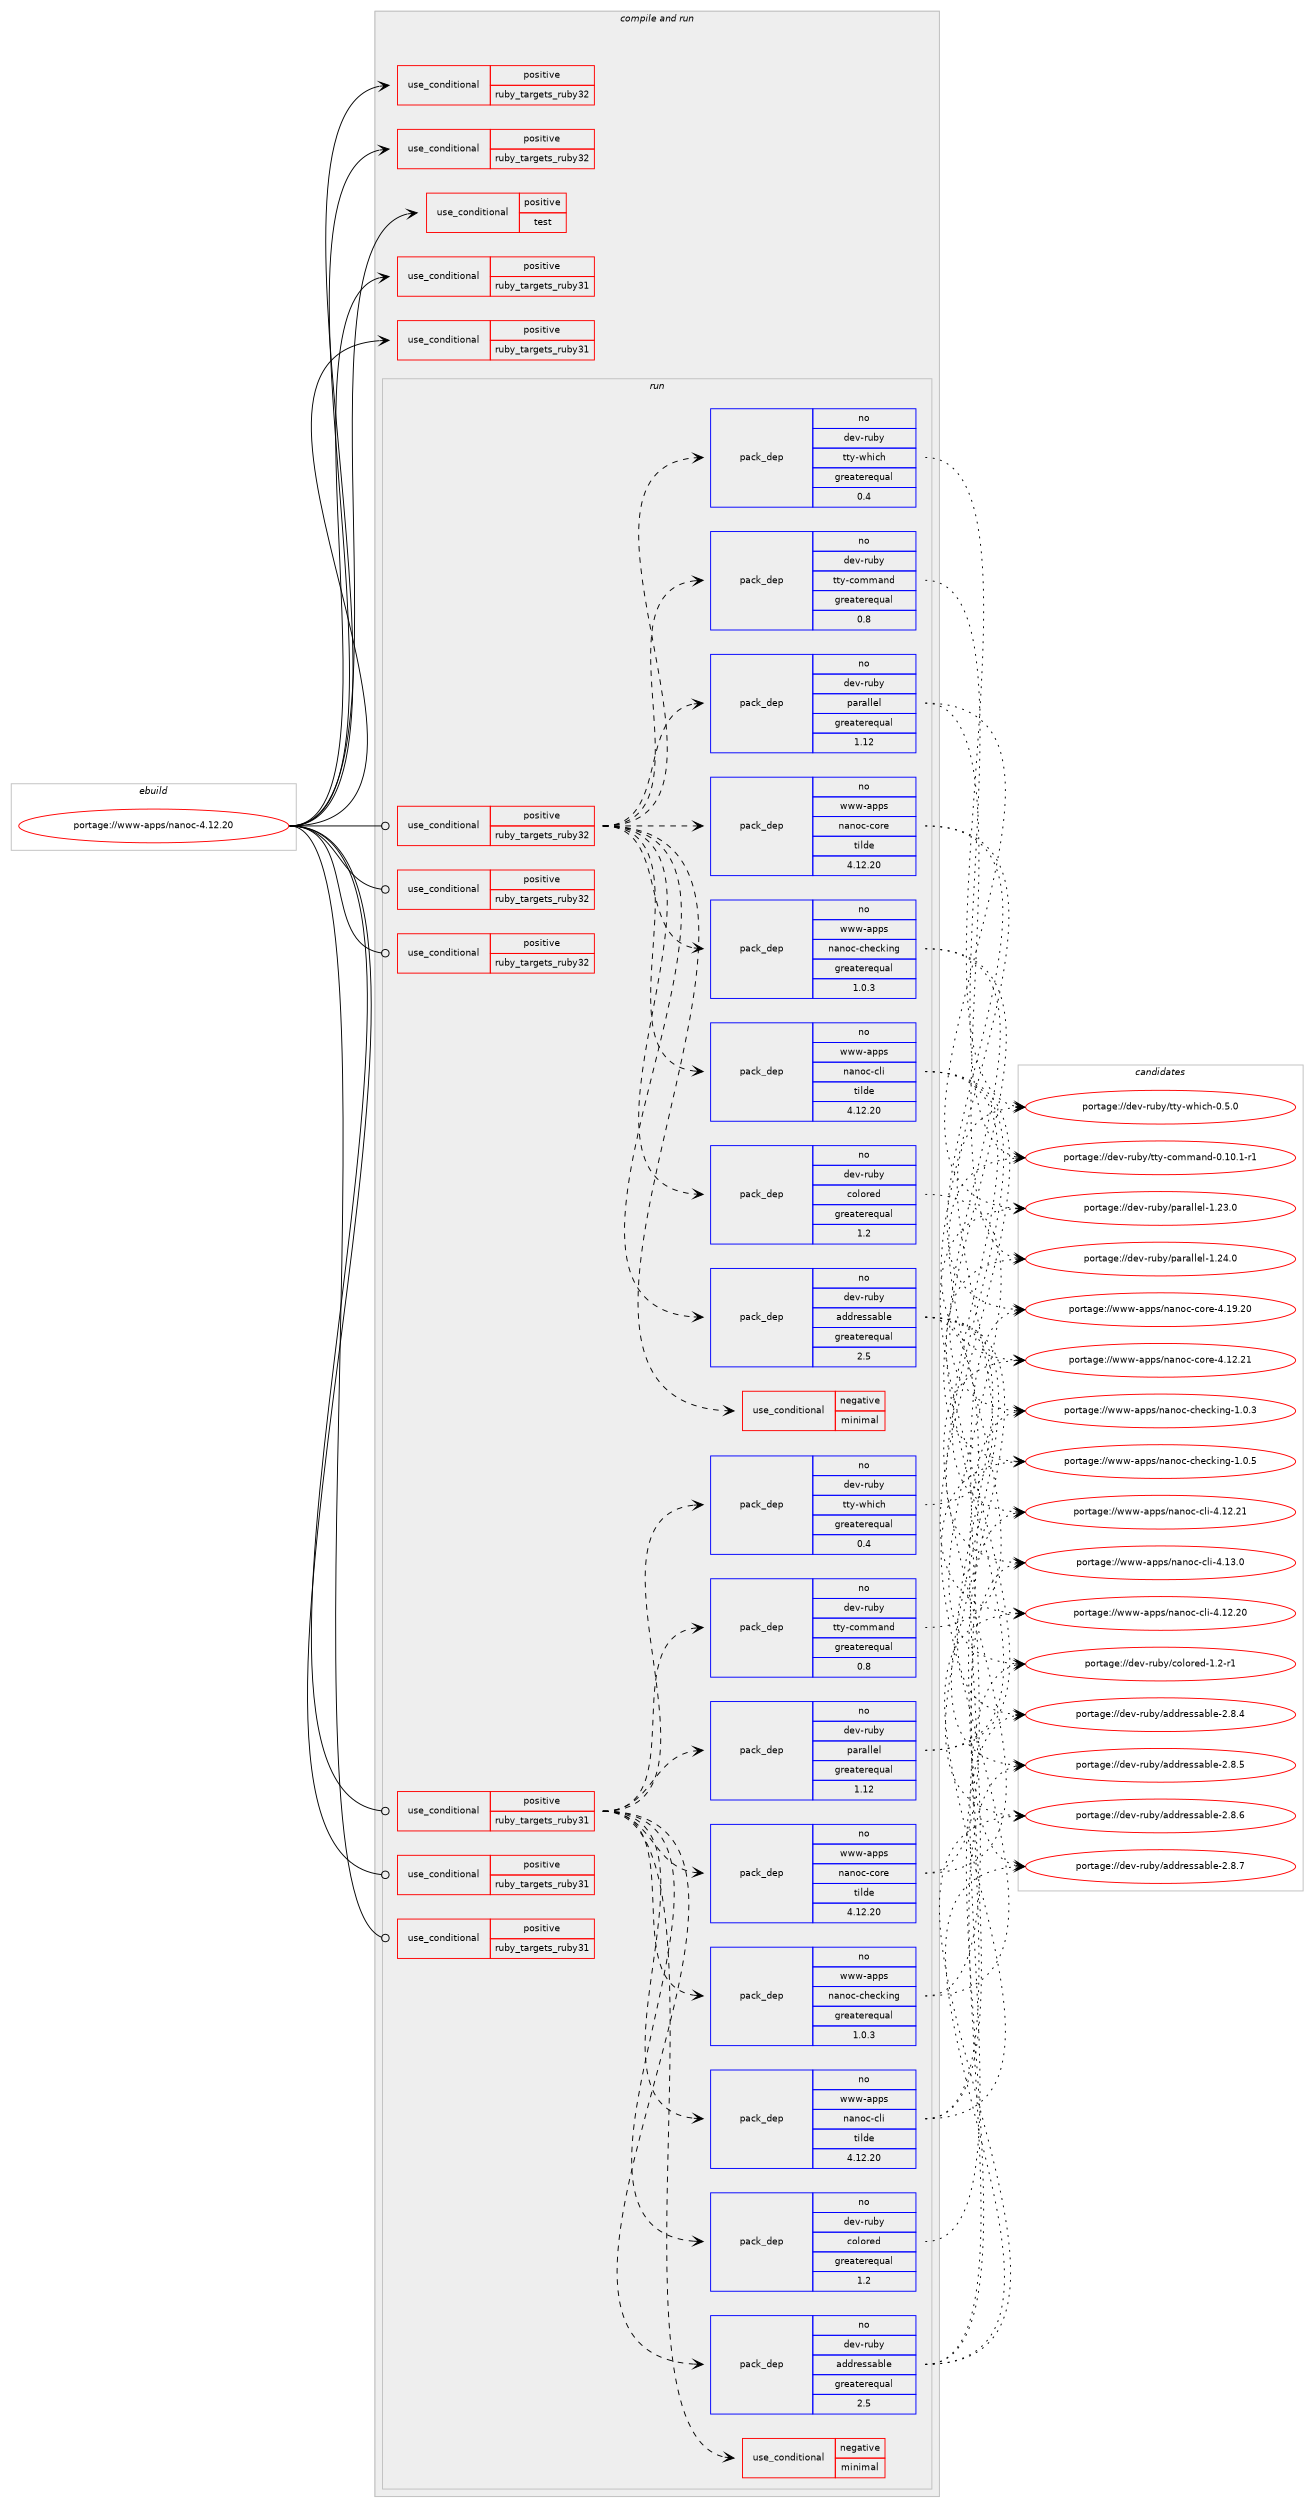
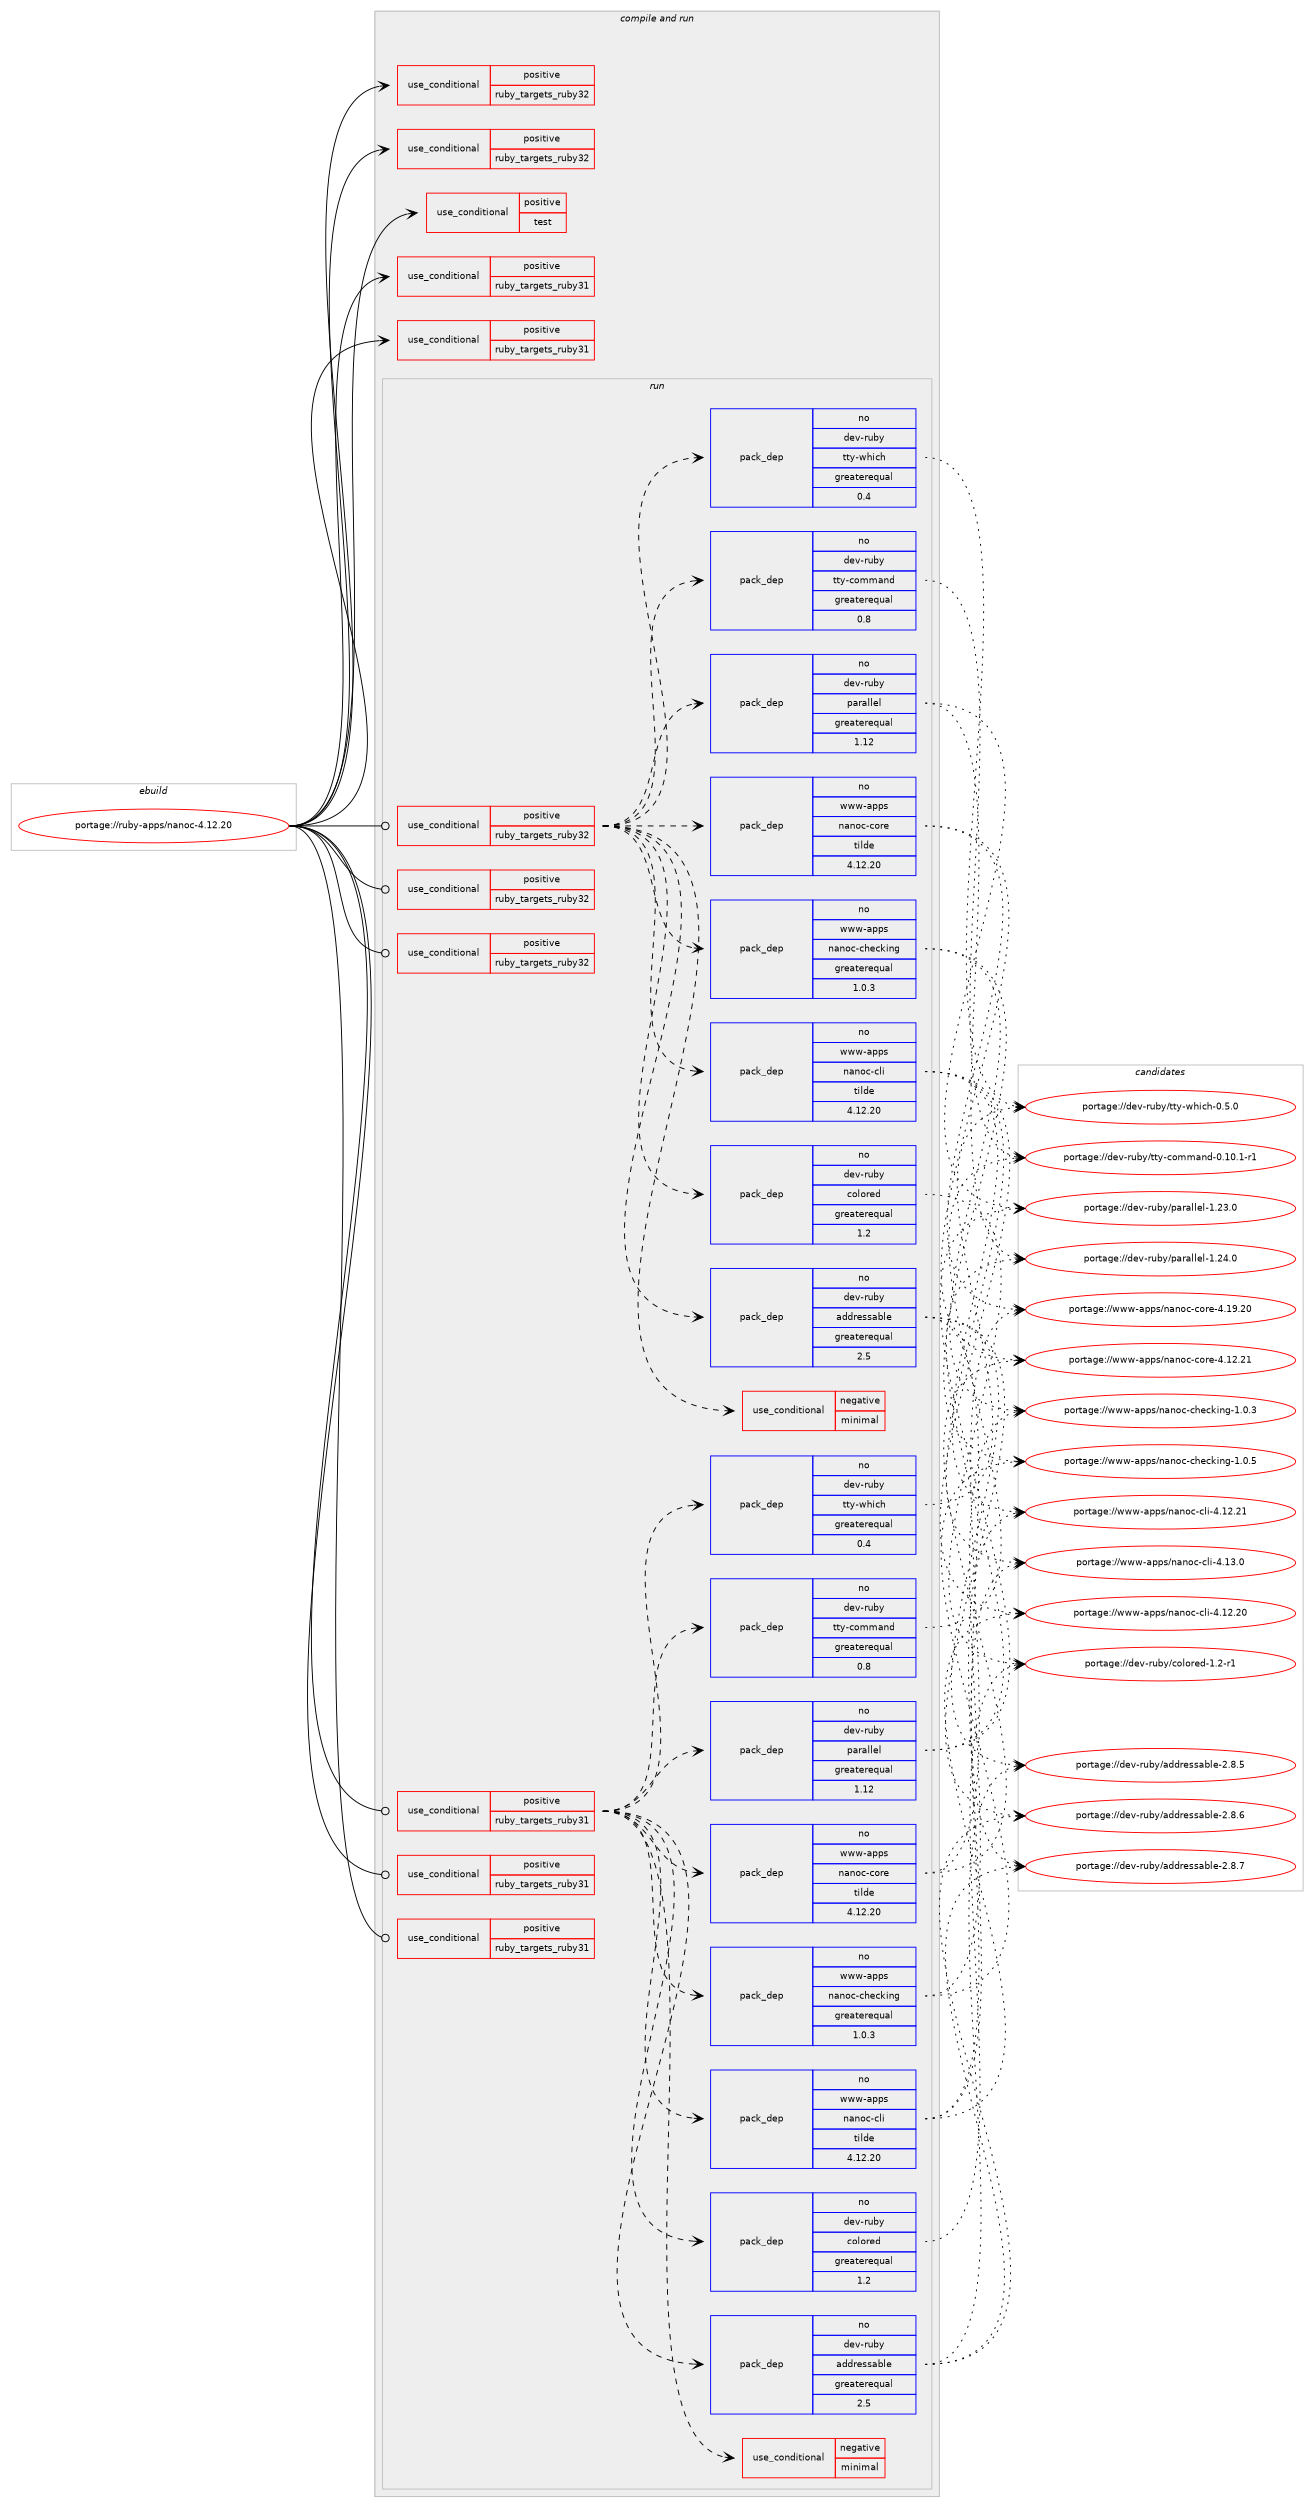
node "portage://www-apps/nanoc-4.12.20": label "portage://www-apps/nanoc-4.12.20" -> "portage://ruby-apps/nanoc-4.12.20"
node "portage://dev-ruby/addressable-2.8.4": removed
